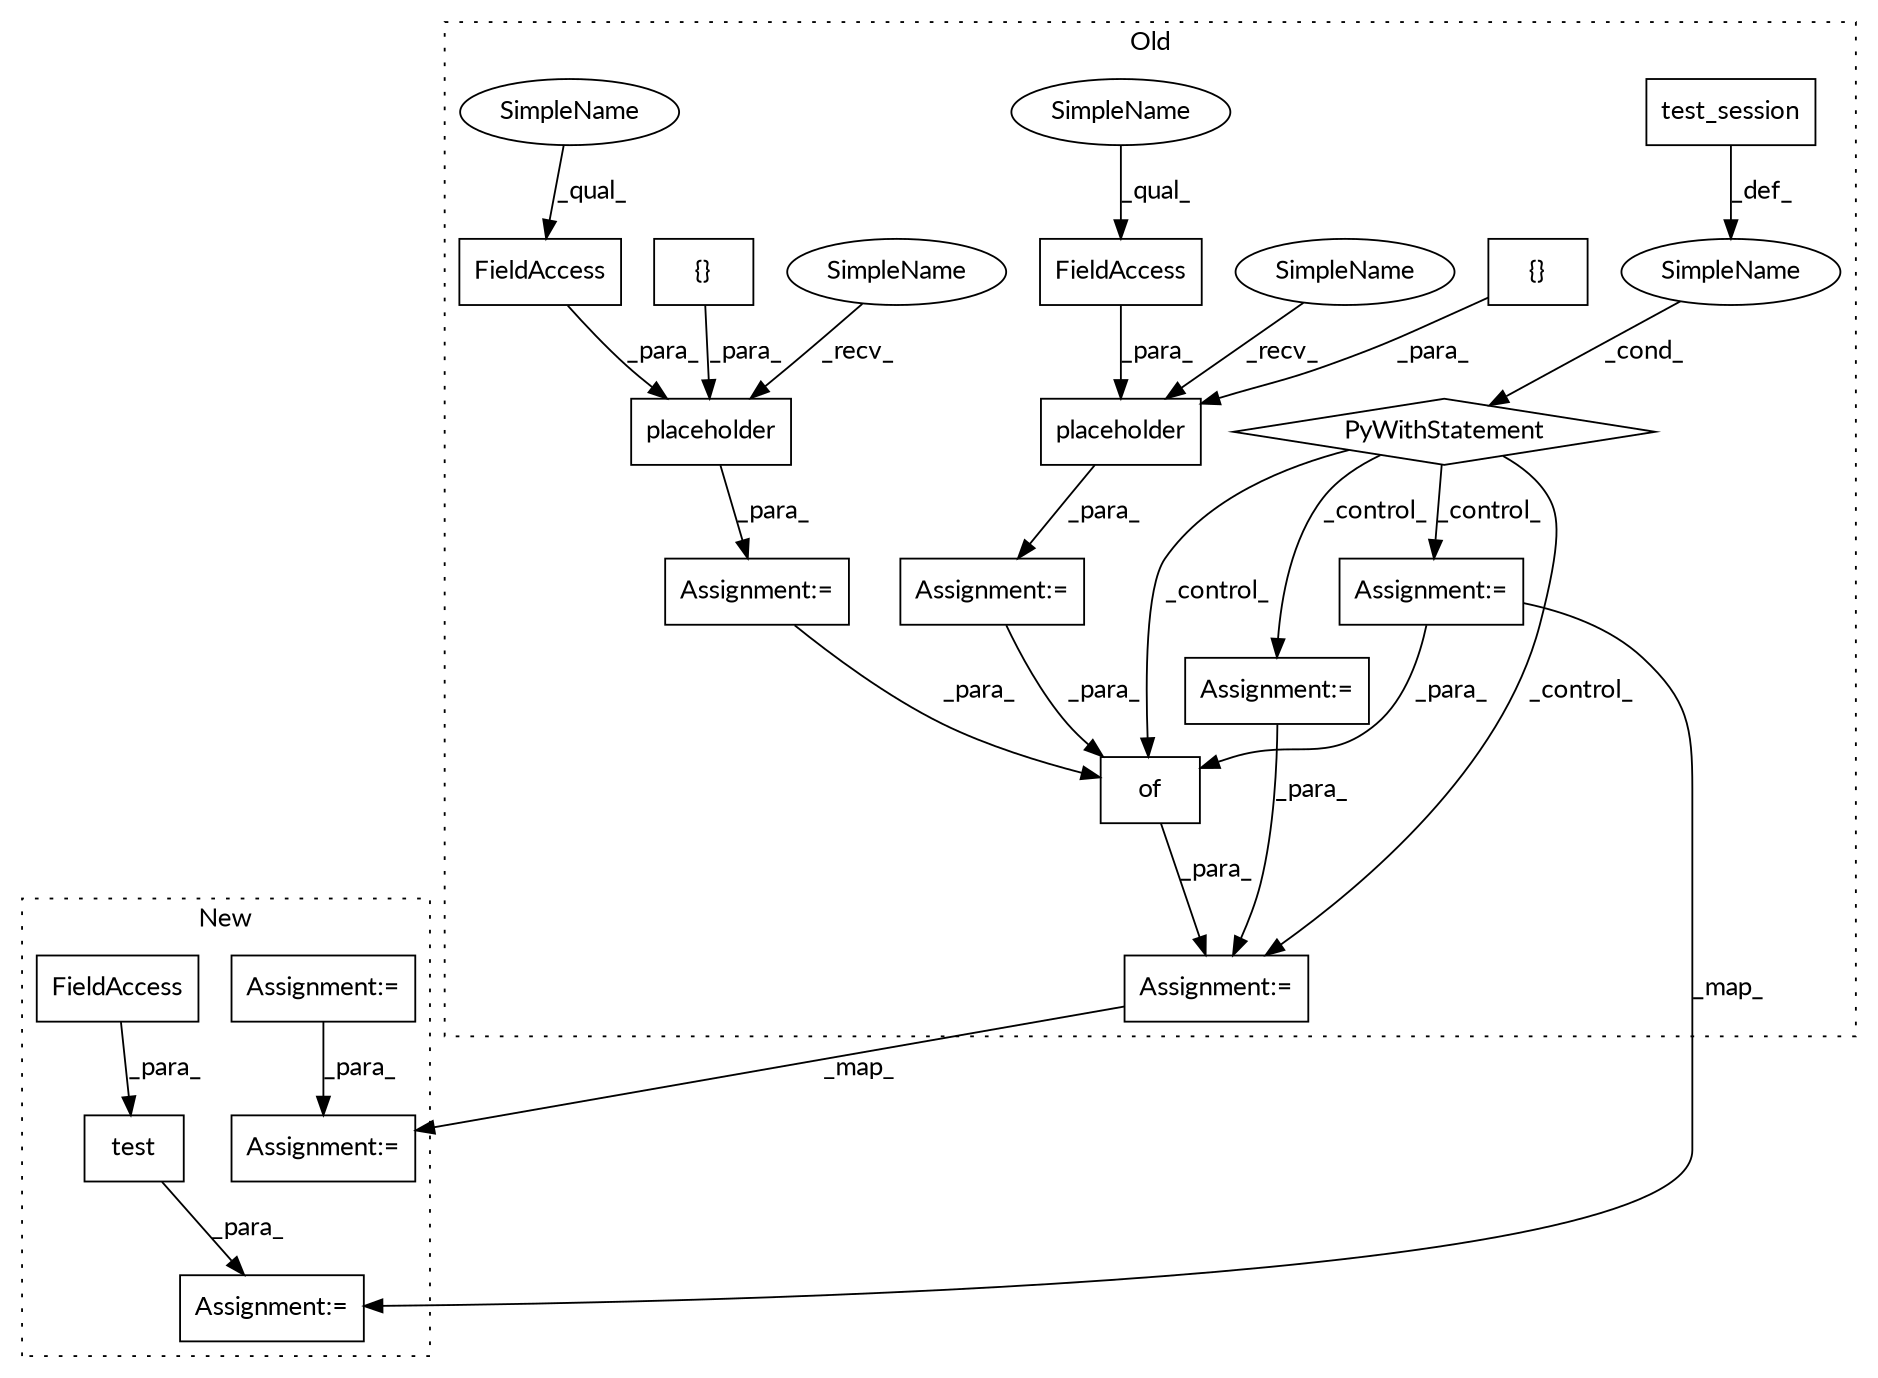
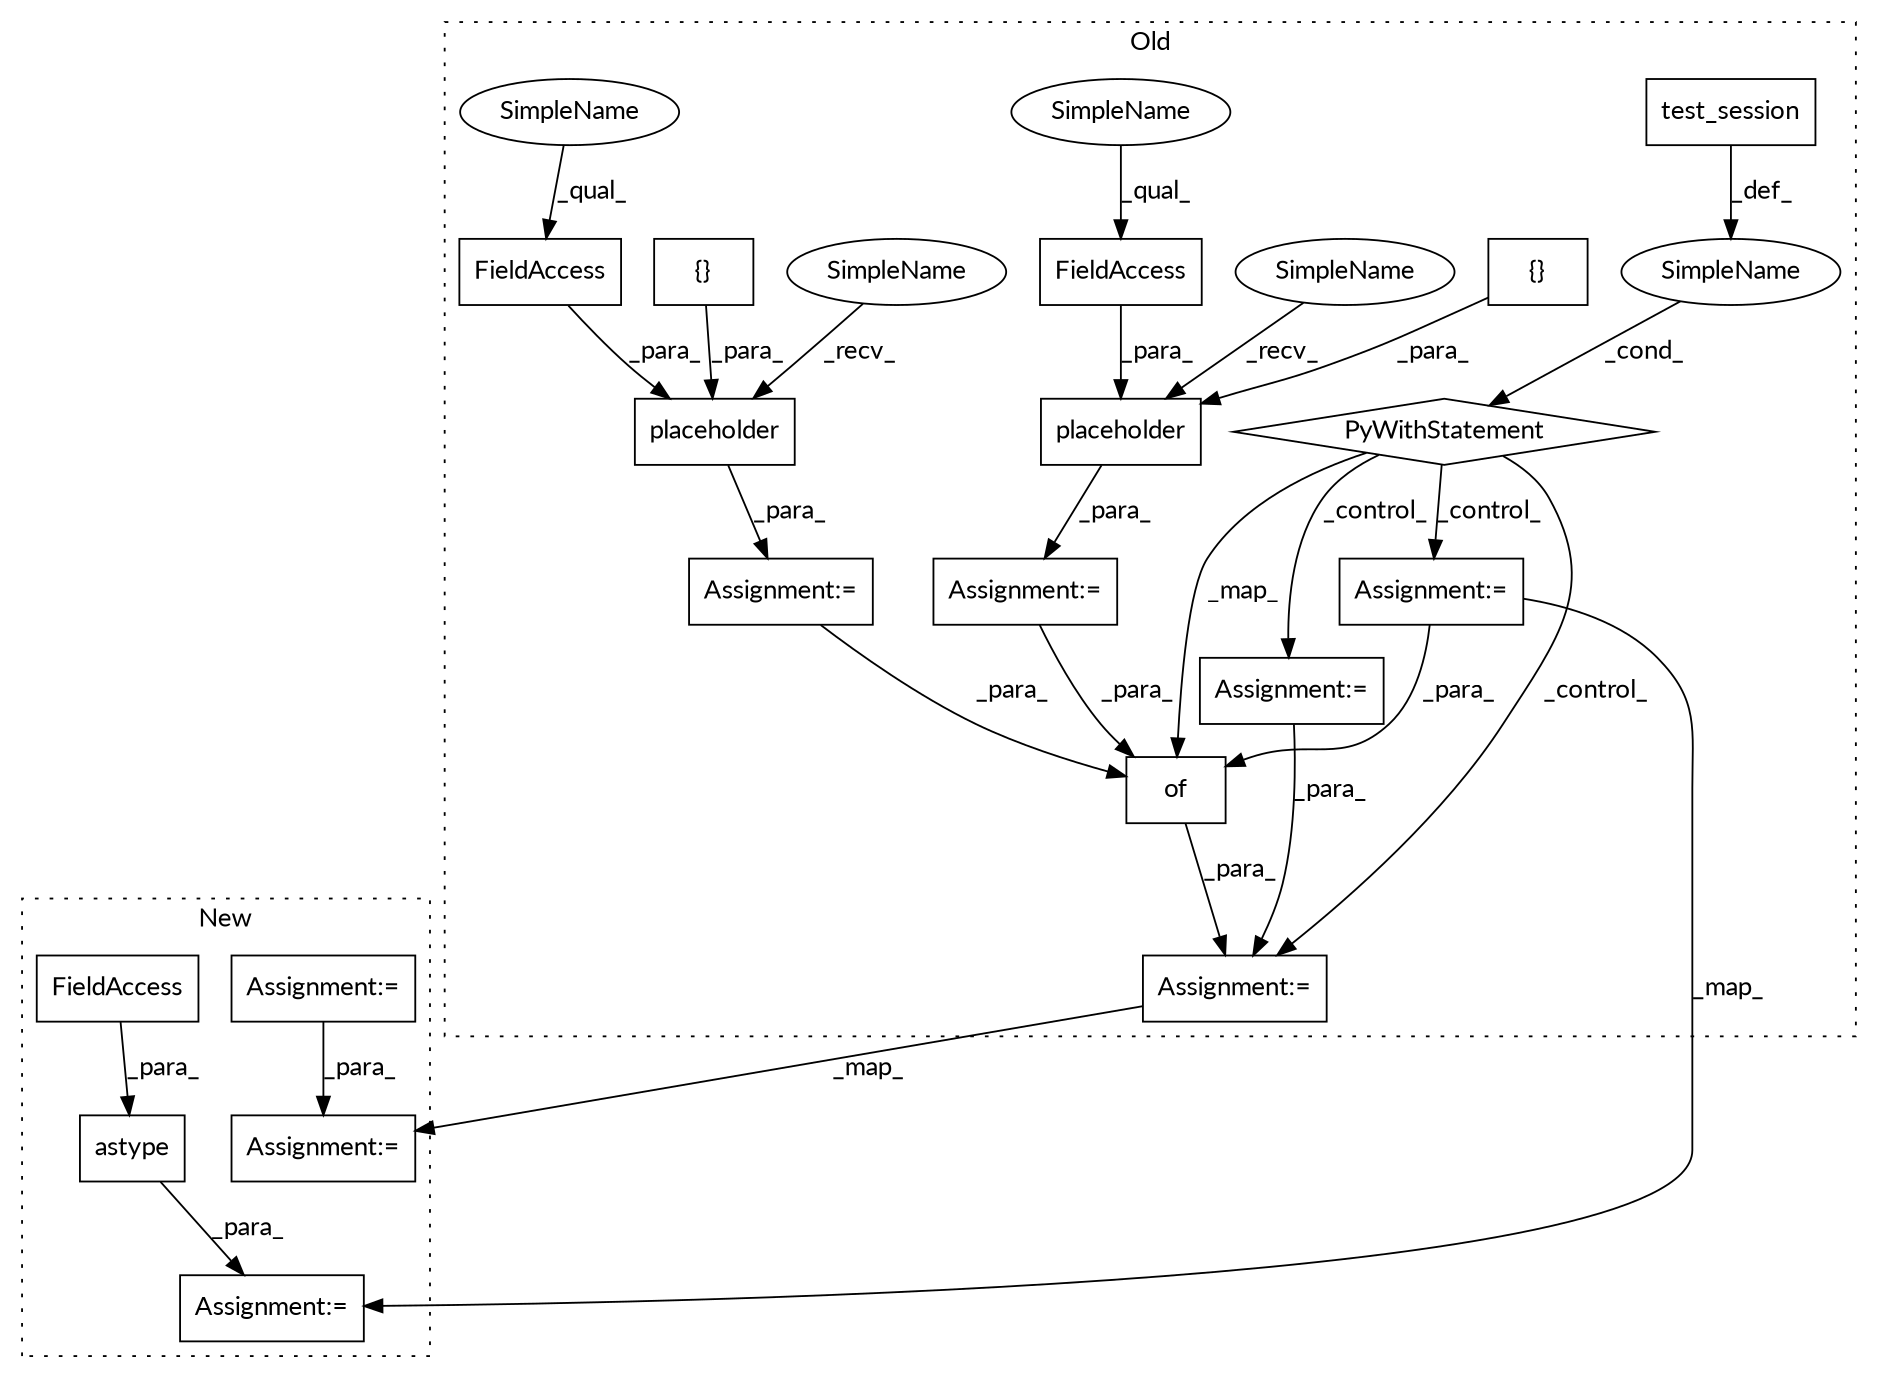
edge "PyWithStatement" -> "of": label "_control_" -> "_map_"
node "test": label "test" -> "astype"
